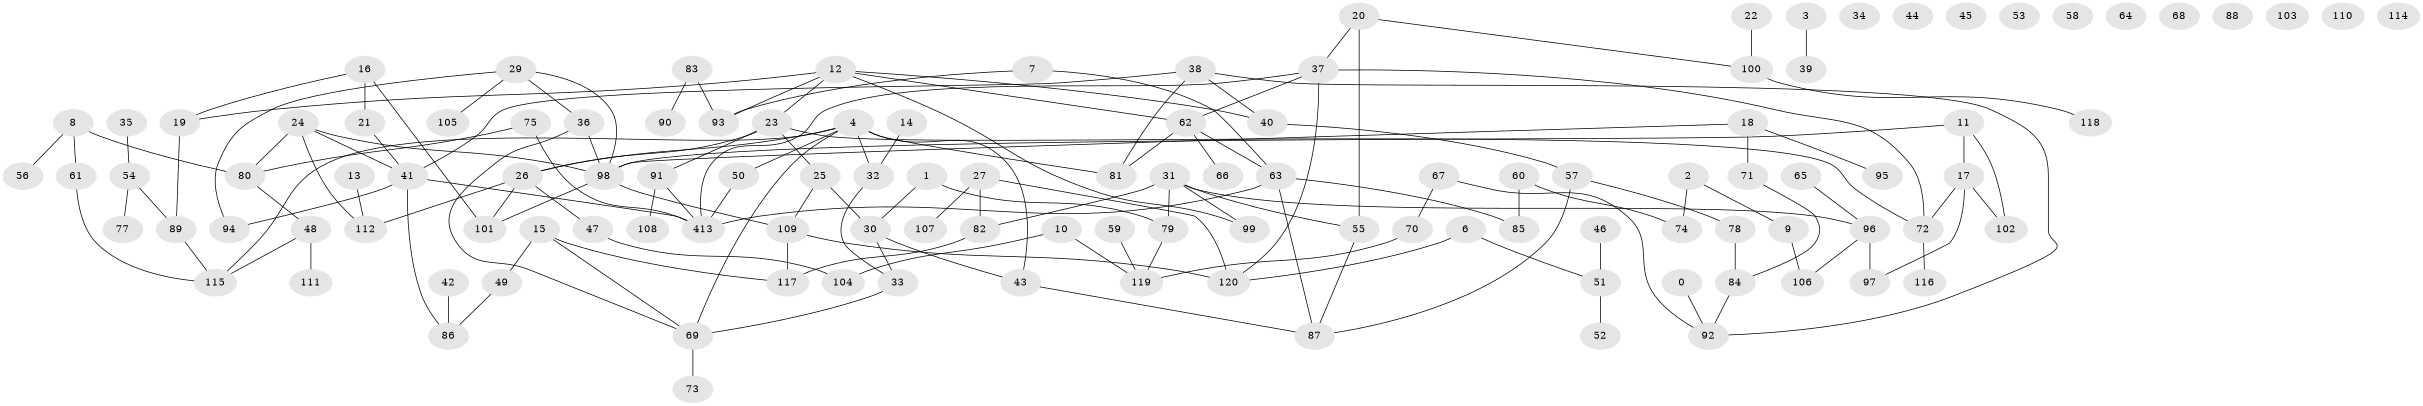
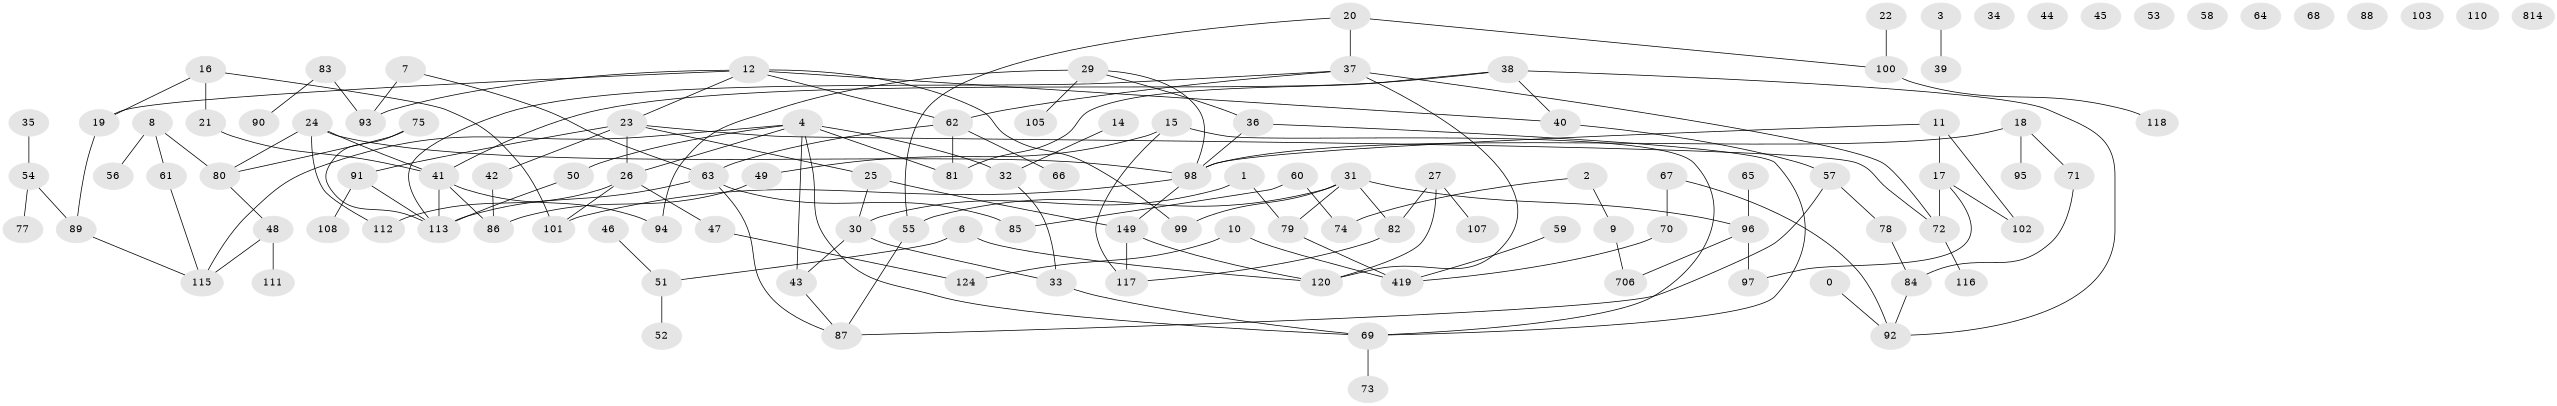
node "114": label "114" -> "814"
edge "23" -- "42": added
node "13": removed
node "413": label "413" -> "113"
node "109": label "109" -> "149"
node "104": label "104" -> "124"
node "119": label "119" -> "419"
node "106": label "106" -> "706"
